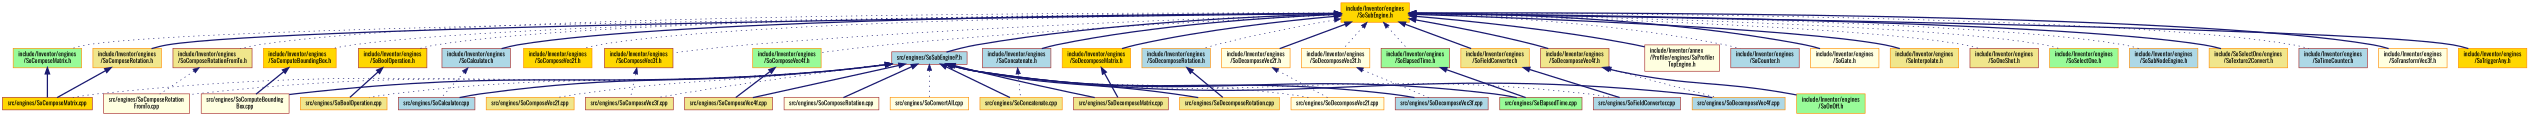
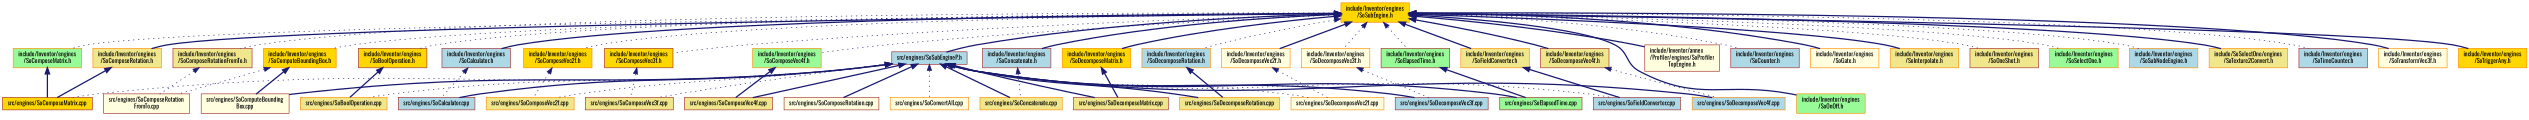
edge "src/engines/SoComposeRotation FromTo.cpp" -> "src/engines/SoSubEngineP.h": now "src/engines/SoComposeRotation FromTo.cpp" -> "include/Inventor/engines /SoComputeBoundingBox.h"
edge "include/Inventor/engines /SoOnOff.h" -> "include/Inventor/engines /SoDecomposeVec4f.h": now "include/Inventor/engines /SoOnOff.h" -> "include/Inventor/engines /SoSubEngine.h"
edge "src/engines/SoComposeVec2f.cpp" -> "include/Inventor/engines /SoComposeVec2f.h": added
